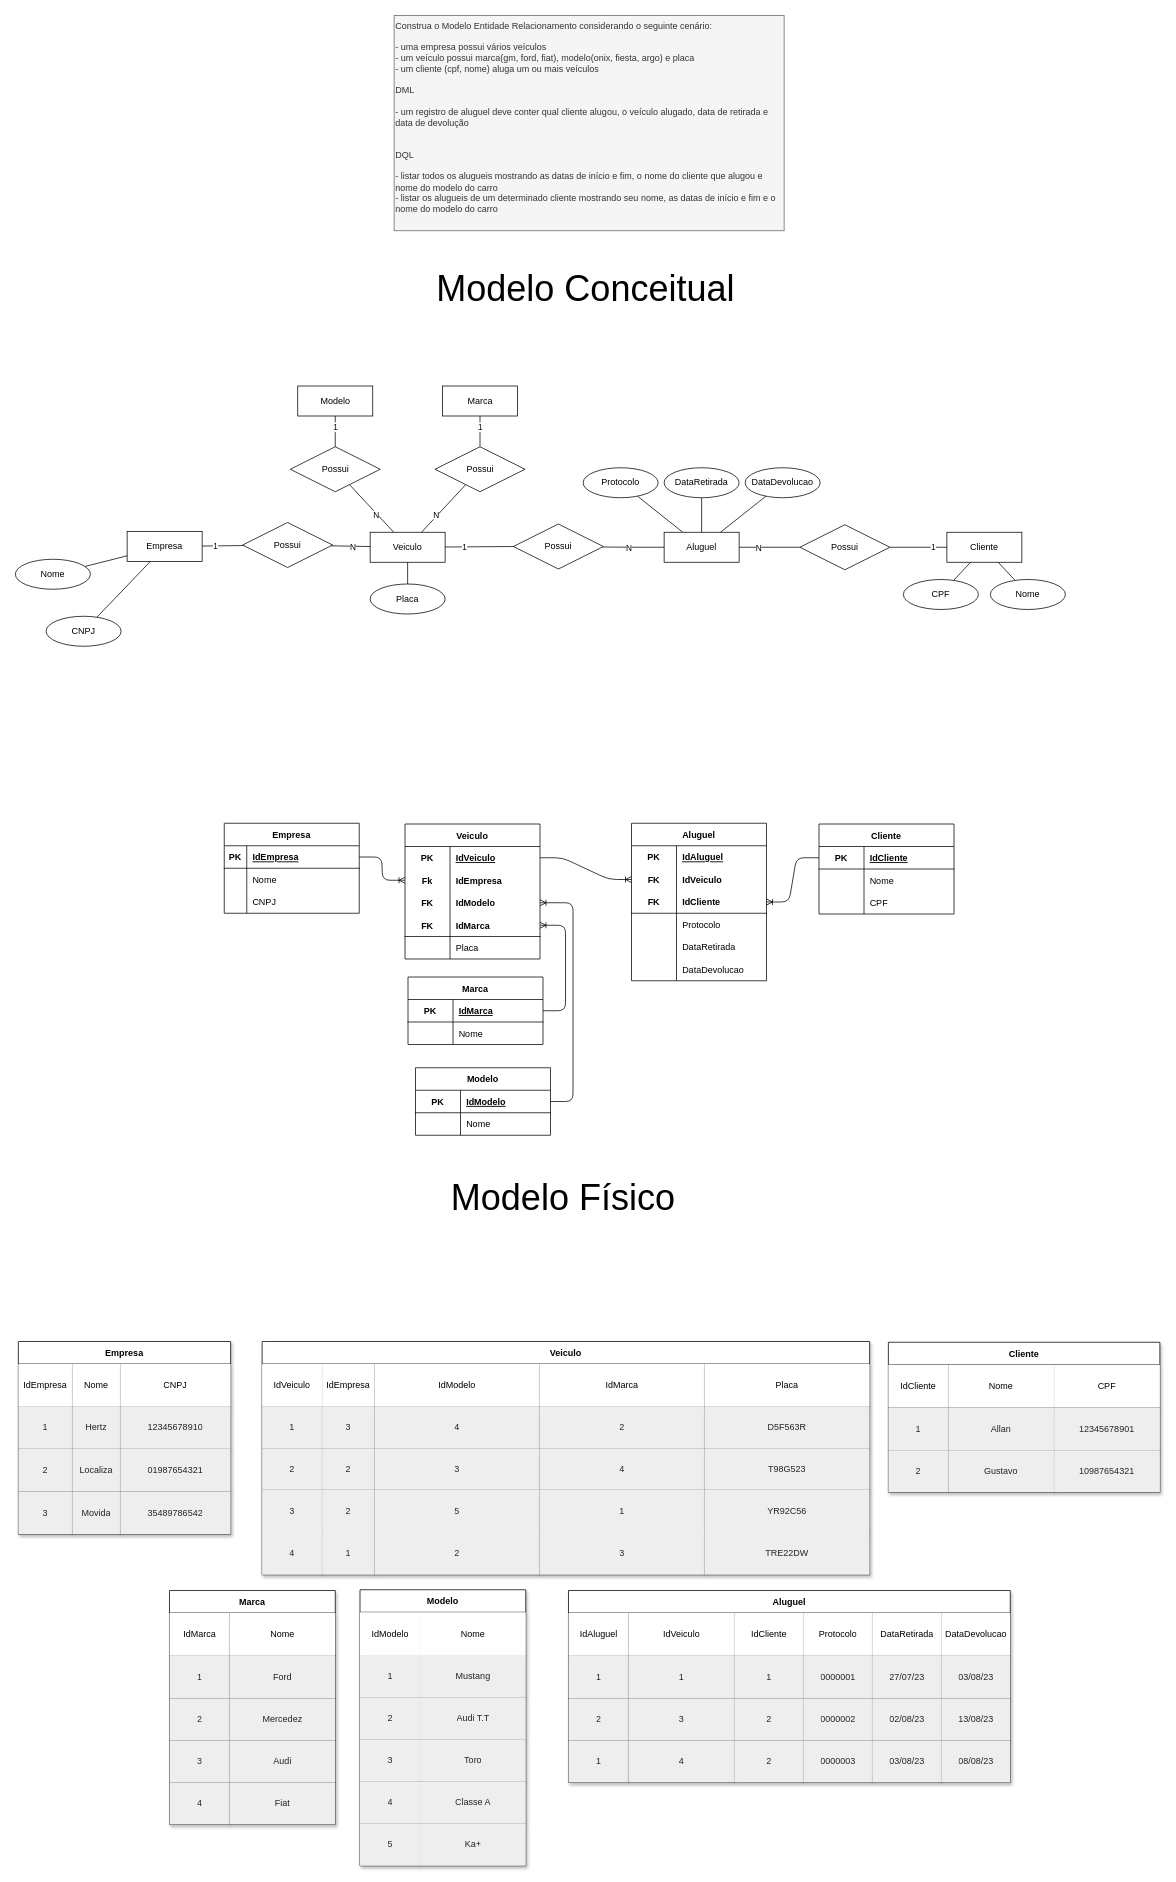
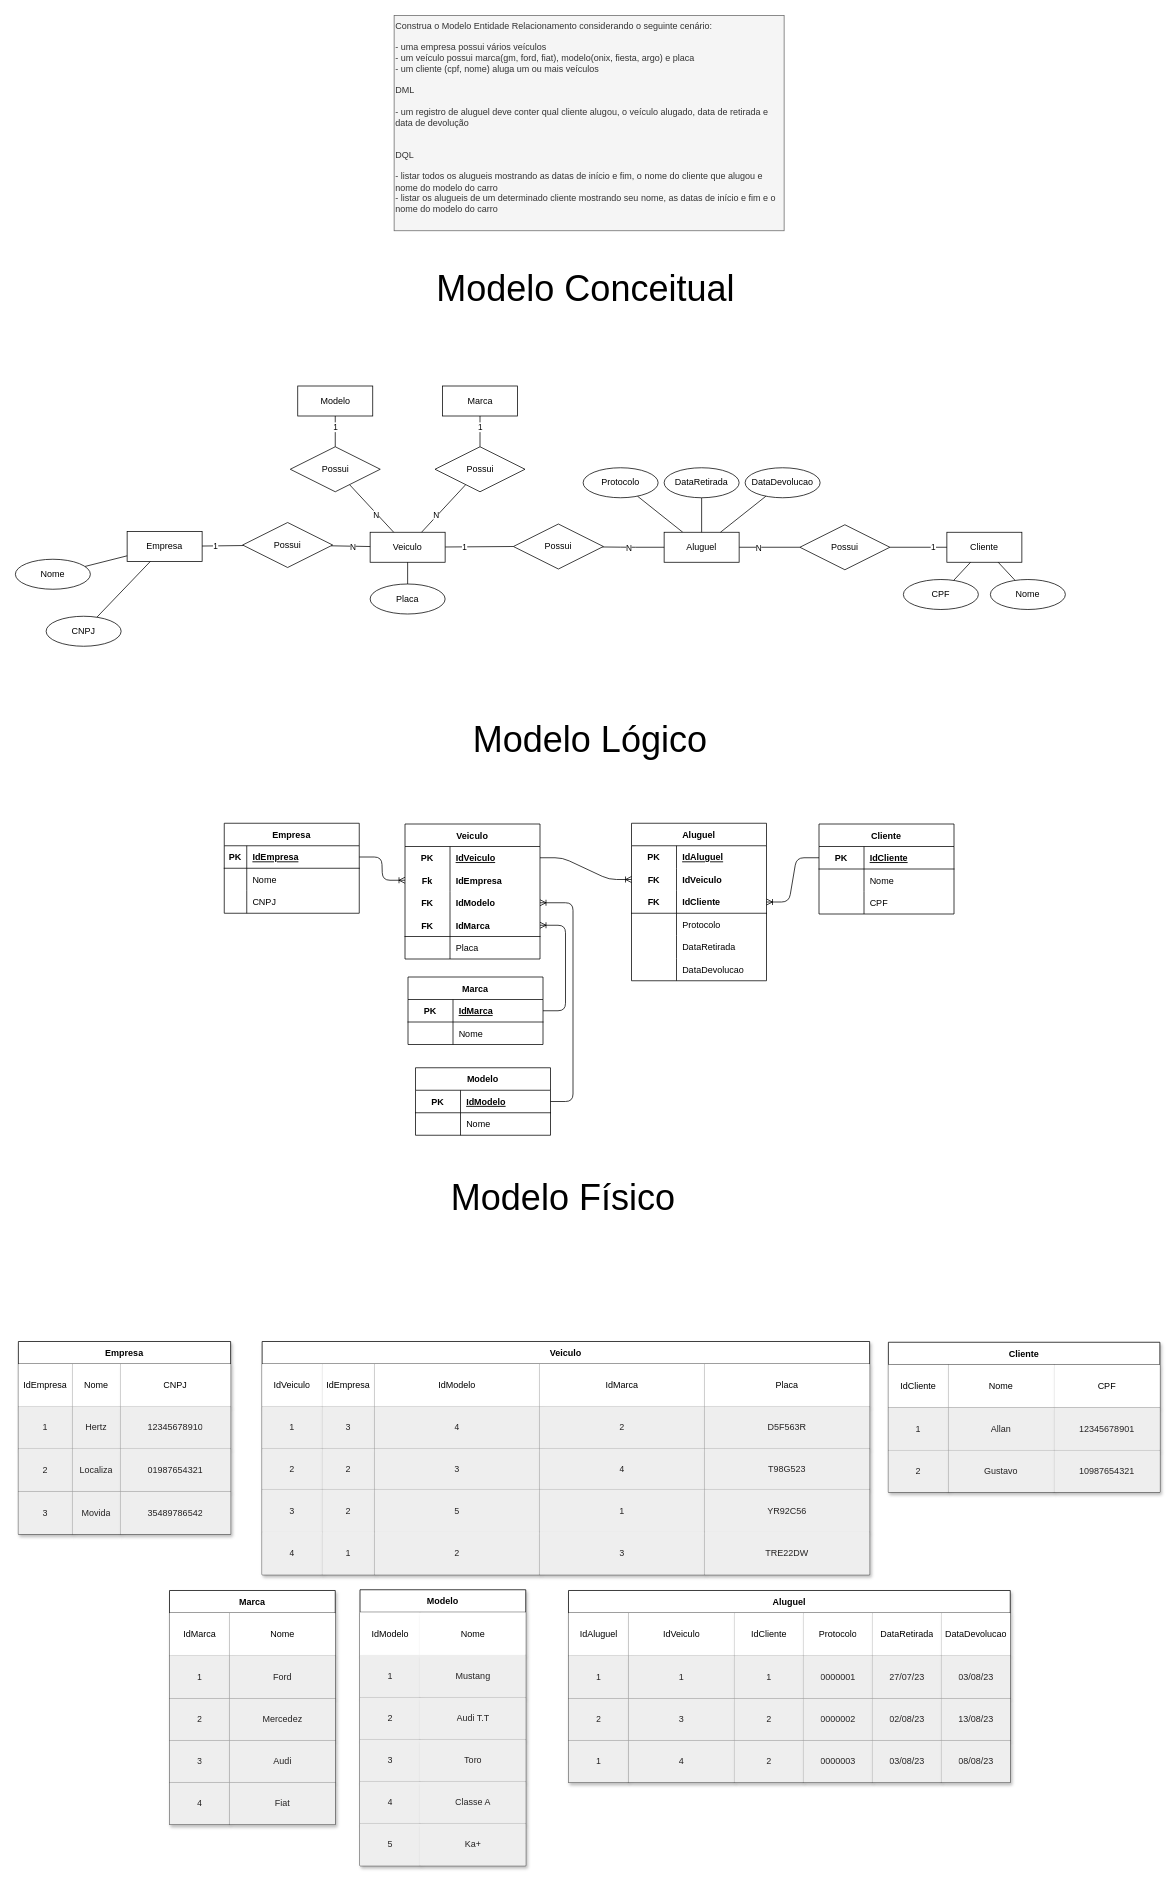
node "Modelo Lógico": added
